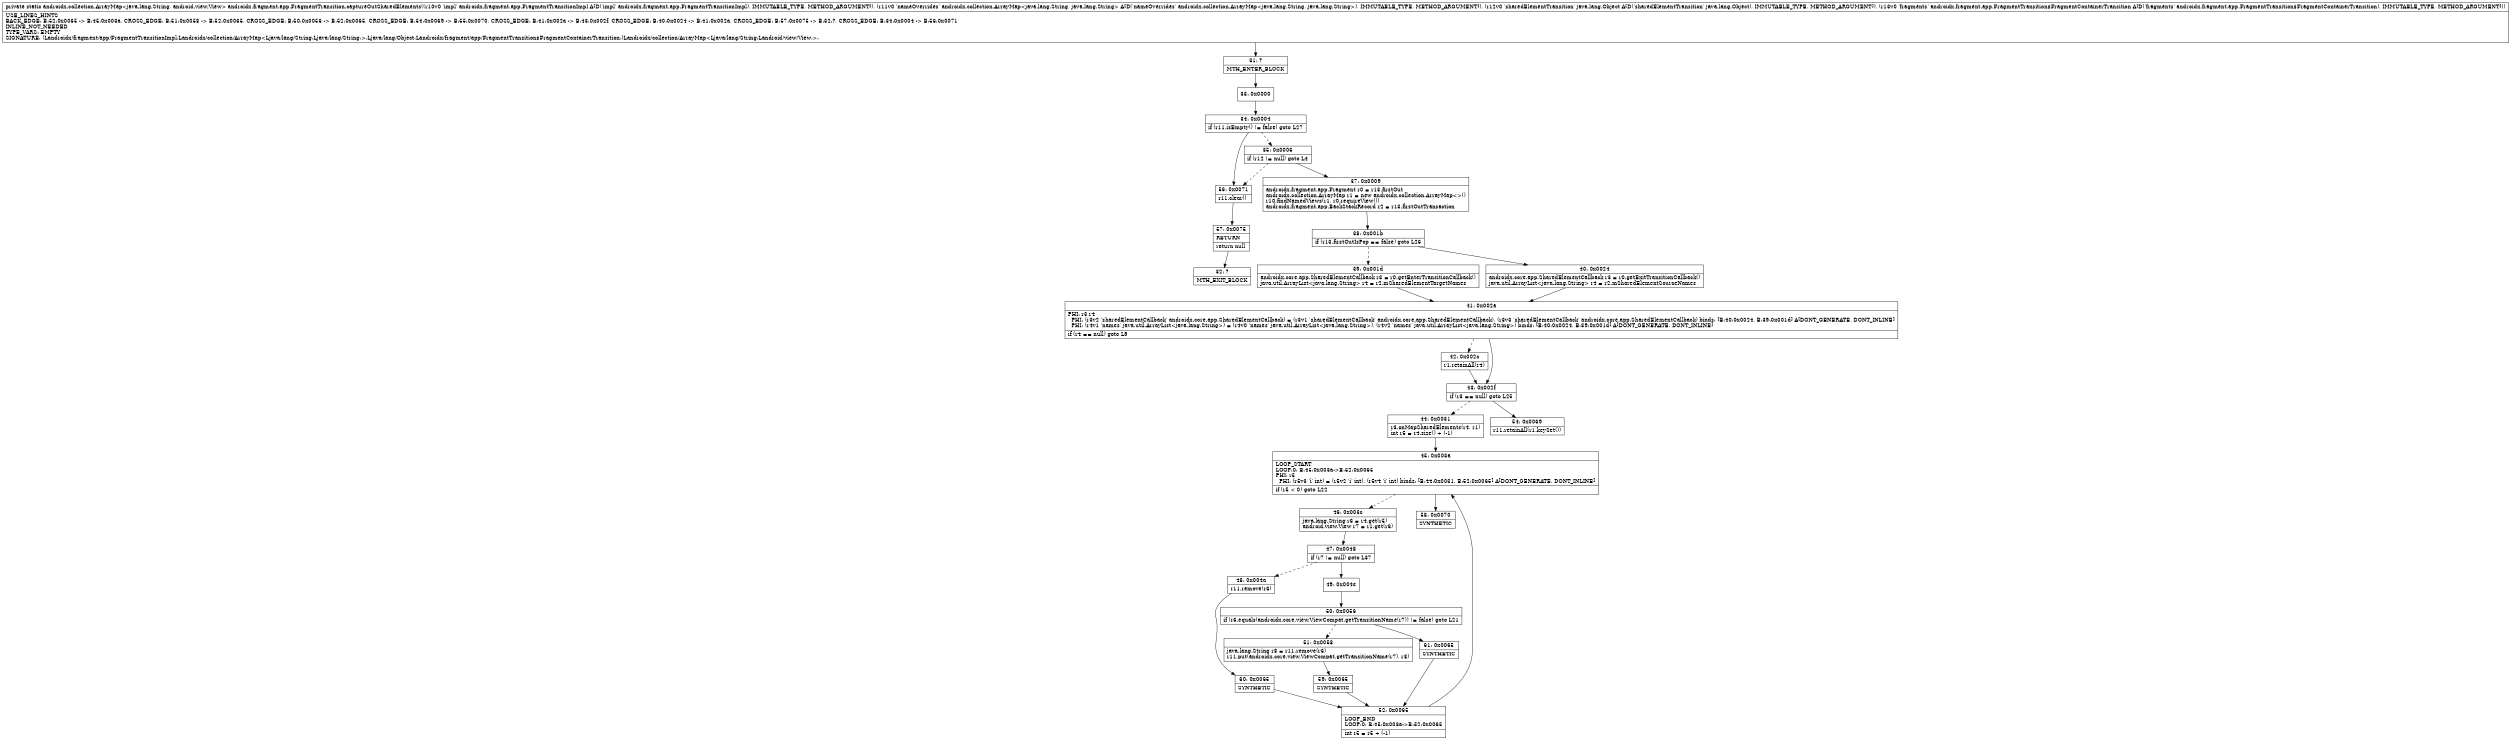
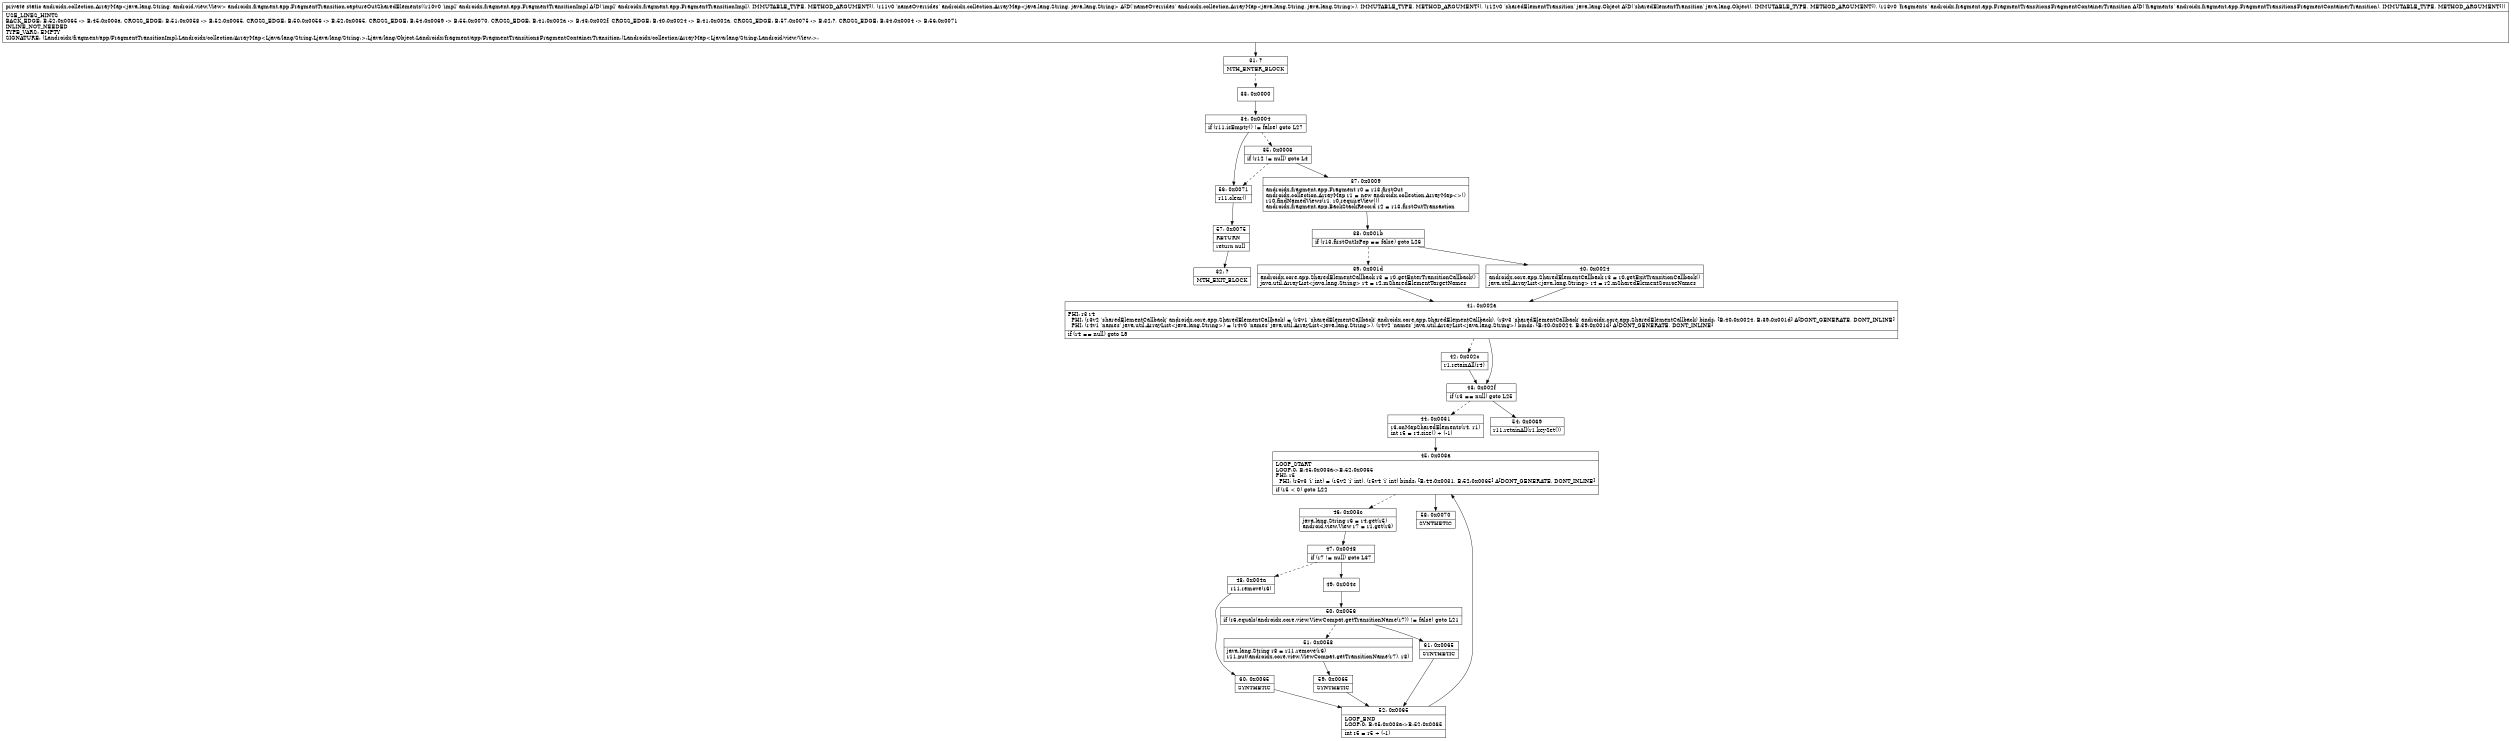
edge "31: ?" -> "33: 0x0000": style solid -> dashed
